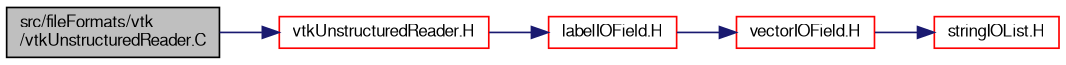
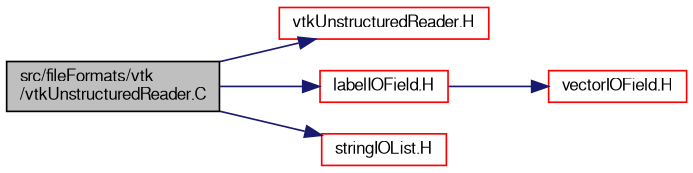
edge "vtkUnstructuredReader.H" -> "labelIOField.H": now "src/fileFormats/vtk /vtkUnstructuredReader.C" -> "labelIOField.H"
edge "vectorIOField.H" -> "stringIOList.H": now "src/fileFormats/vtk /vtkUnstructuredReader.C" -> "stringIOList.H"
